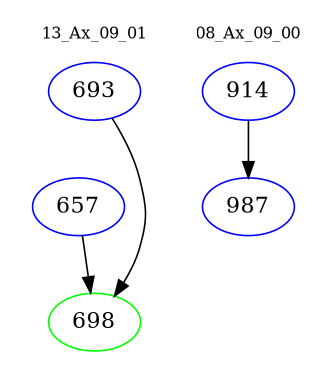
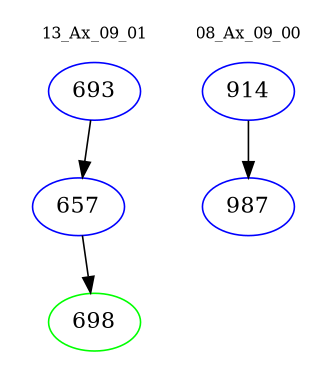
edge "693" -> "698": now "693" -> "657"
